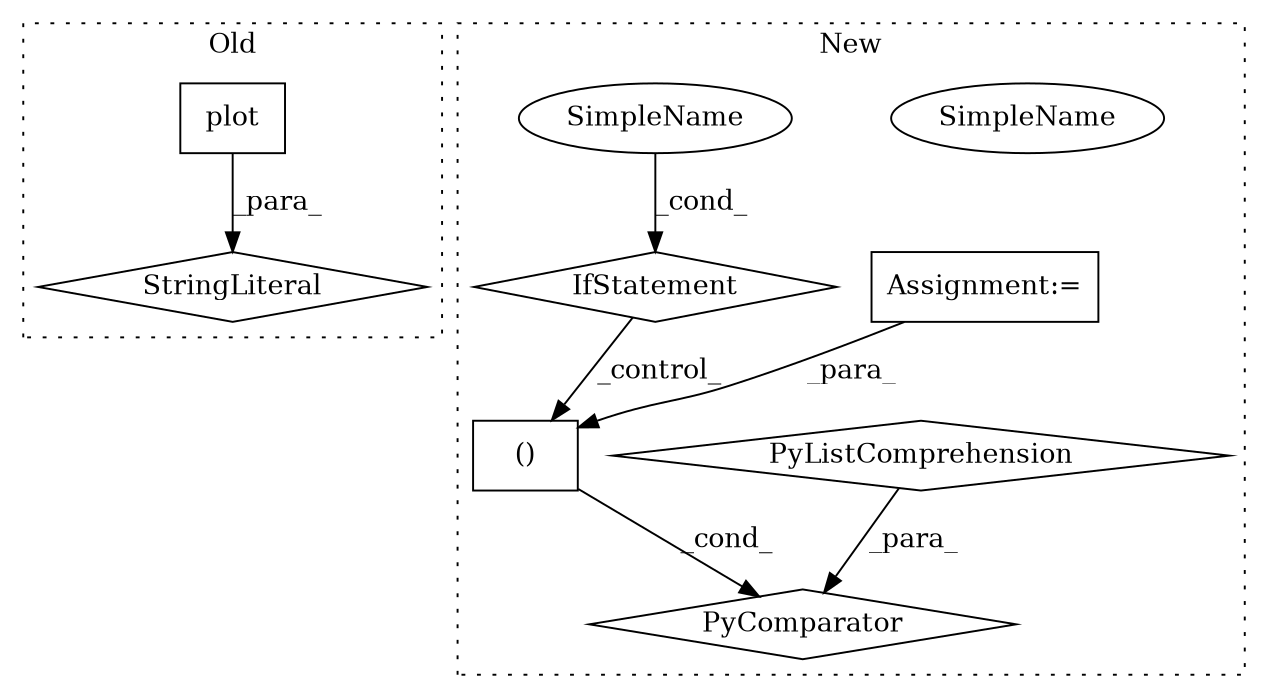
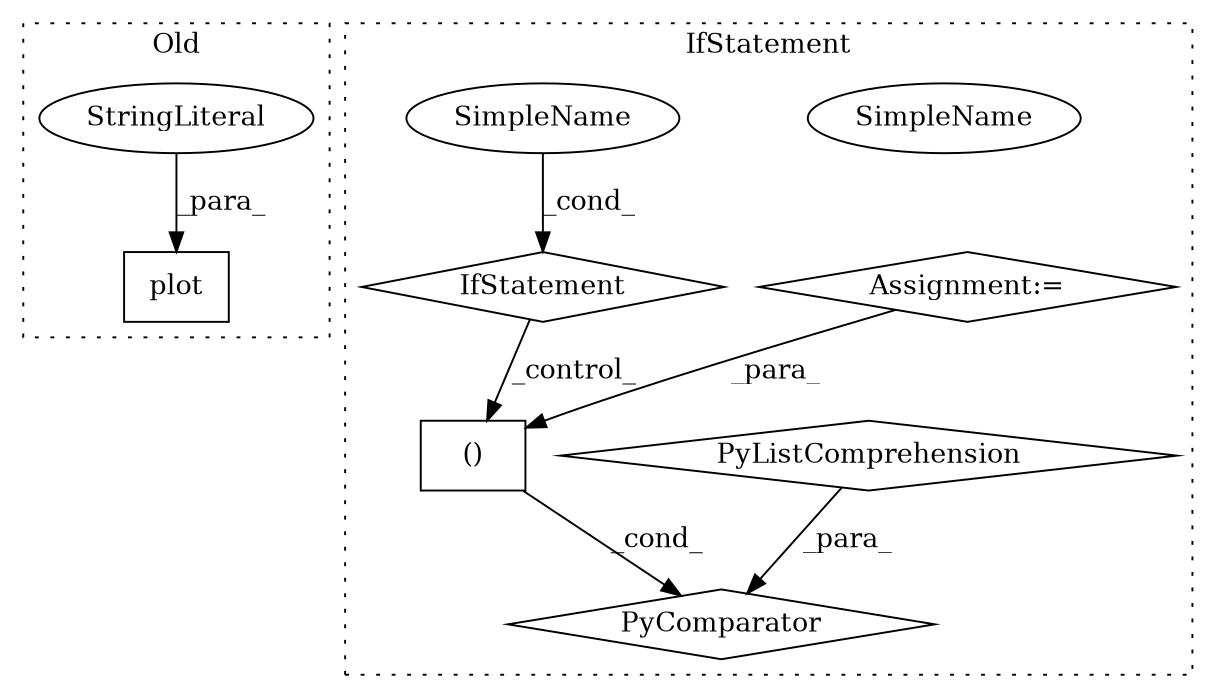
cluster "New": label "New" -> "IfStatement"
edge "plot" -> "StringLiteral": reversed
node "StringLiteral": shape diamond -> ellipse
node "Assignment:=": shape box -> diamond
